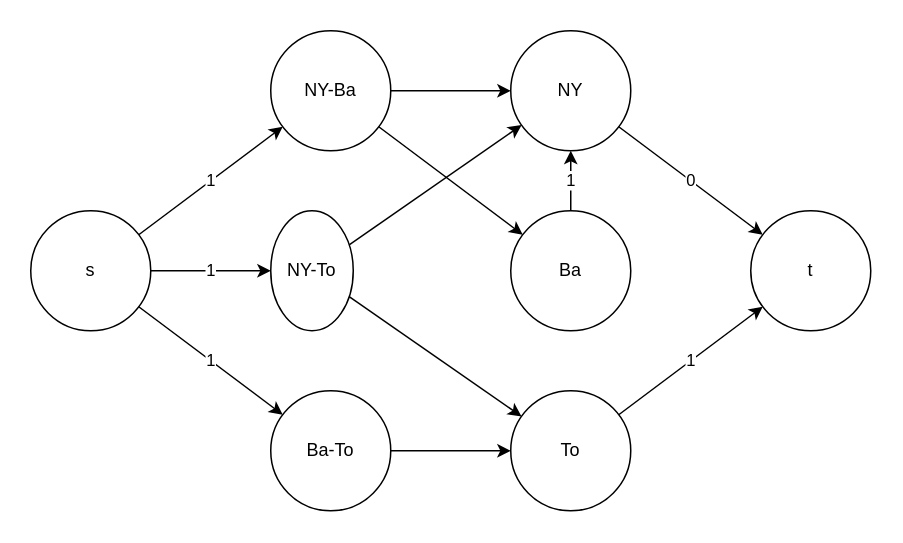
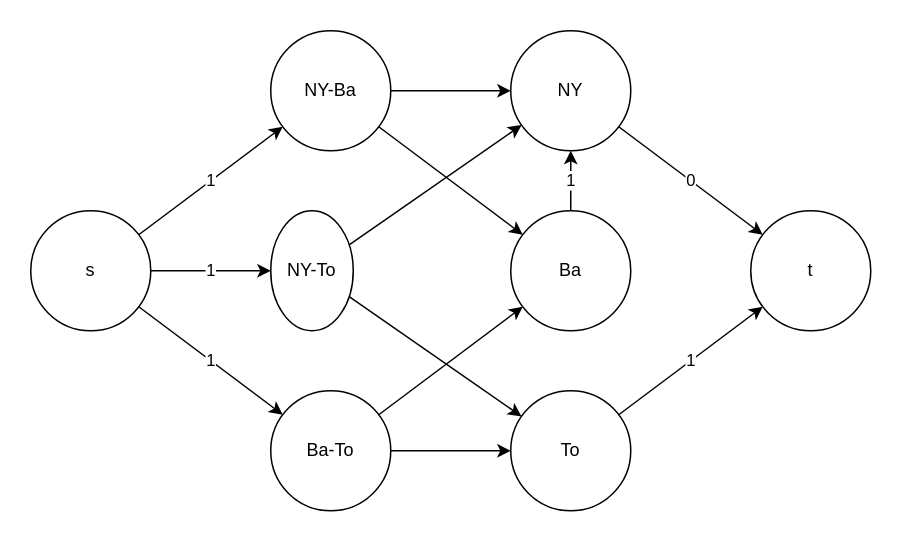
edge "Ba-To" -> "Ba": added
